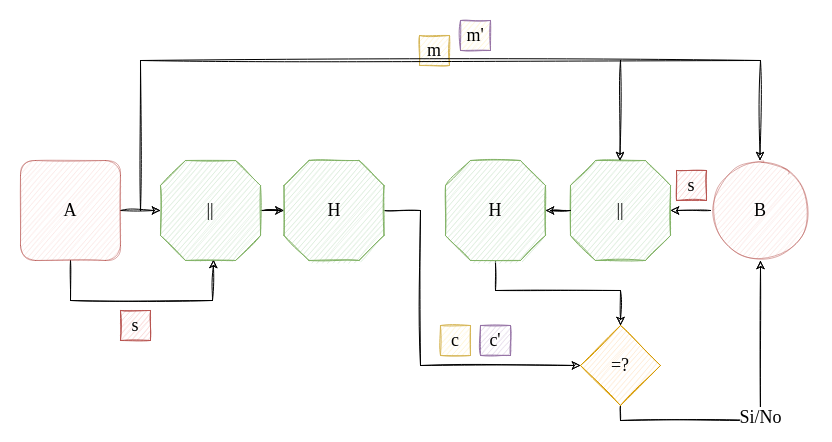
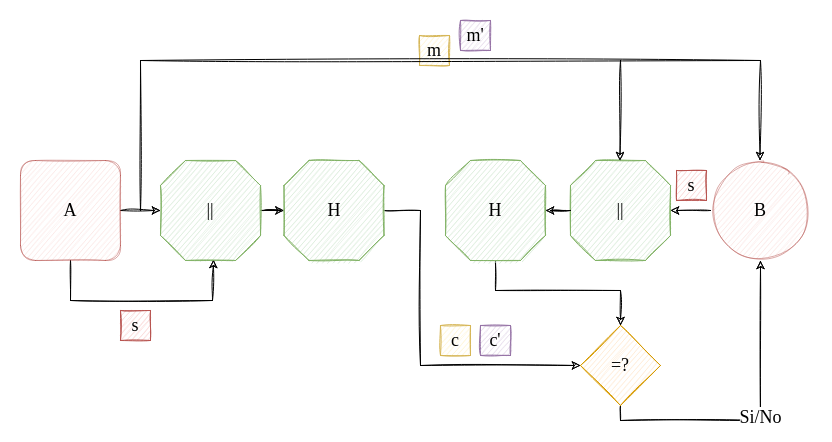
node "m'": fillcolor #fff2cc -> #e1d5e7
